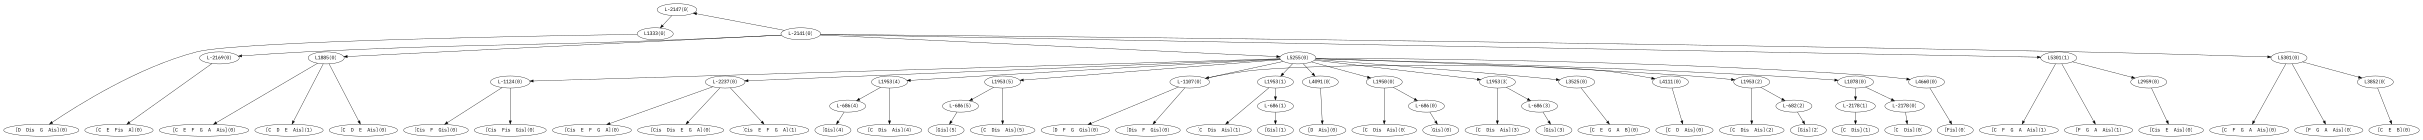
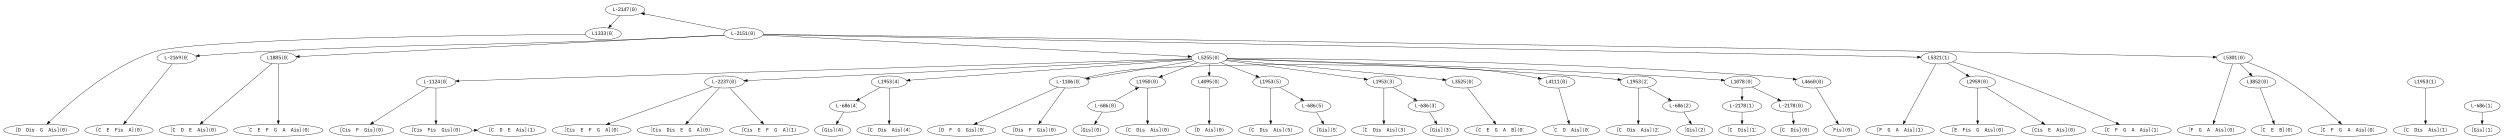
node "L-2141(0)": label "L-2141(0)" -> "L-2151(0)"
node "L5301(1)": label "L5301(1)" -> "L5321(1)"
edge "L5255(0)" -> "L1953(1)": removed
node "L-1107(0)": label "L-1107(0)" -> "L-1106(0)"
node "L4091(0)": label "L4091(0)" -> "L4095(0)"
edge "L1953(1)" -> "L-686(1)": removed
edge "L1885(0)" -> "[C  D  E  Ais](1)": now "[Cis  Fis  Gis](0)" -> "[C  D  E  Ais](1)"
edge "L1950(0)" -> "L-686(0)": reversed
node "L-682(2)": label "L-682(2)" -> "L-686(2)"
node "[E  Fis  G  Ais](0)": added
